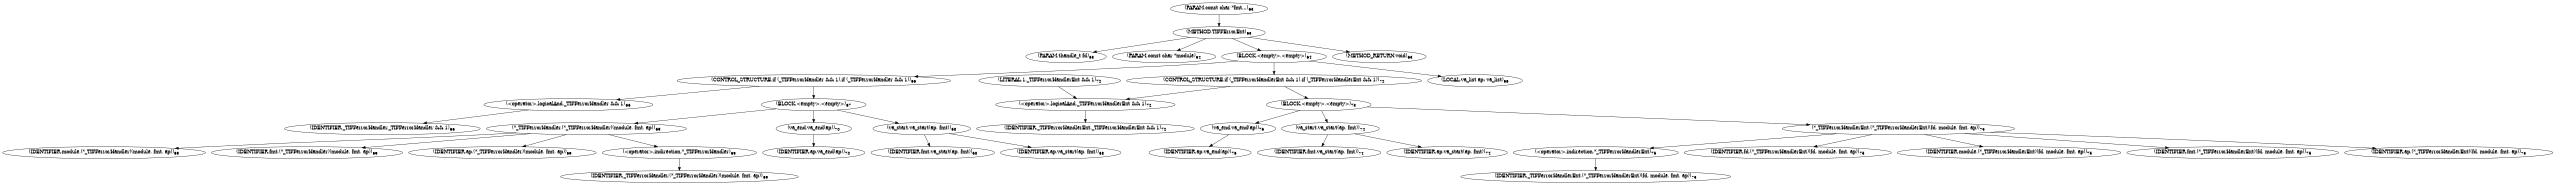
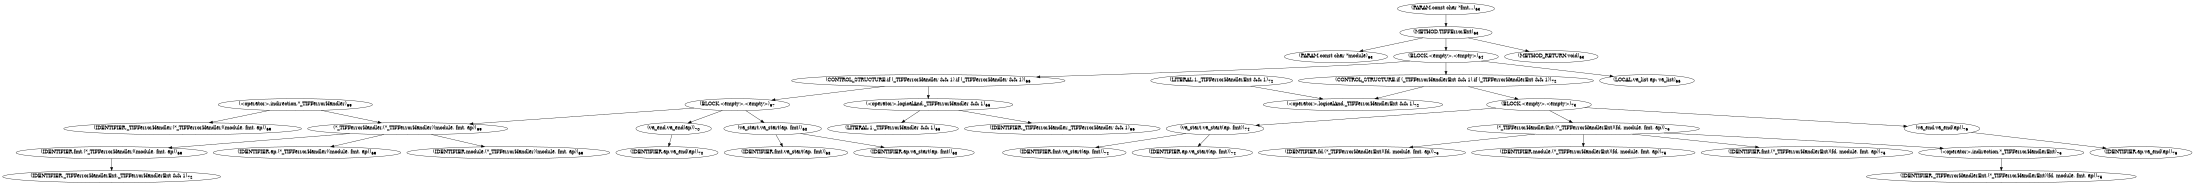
node "(PARAM,const char *module)": text "64" -> "63"
node "(PARAM,thandle_t fd)": removed
edge "(<operator>.logicalAnd,_TIFFerrorHandlerExt && 1)" -> "(IDENTIFIER,_TIFFerrorHandlerExt,_TIFFerrorHandlerExt && 1)": now "(IDENTIFIER,fmt,(*_TIFFerrorHandler)(module, fmt, ap))" -> "(IDENTIFIER,_TIFFerrorHandlerExt,_TIFFerrorHandlerExt && 1)"
node "(LITERAL,1,_TIFFerrorHandler && 1)": added
edge "(*_TIFFerrorHandler,(*_TIFFerrorHandler)(module, fmt, ap))" -> "(<operator>.indirection,*_TIFFerrorHandler)": reversed
node "(IDENTIFIER,ap,(*_TIFFerrorHandlerExt)(fd, module, fmt, ap))": removed
